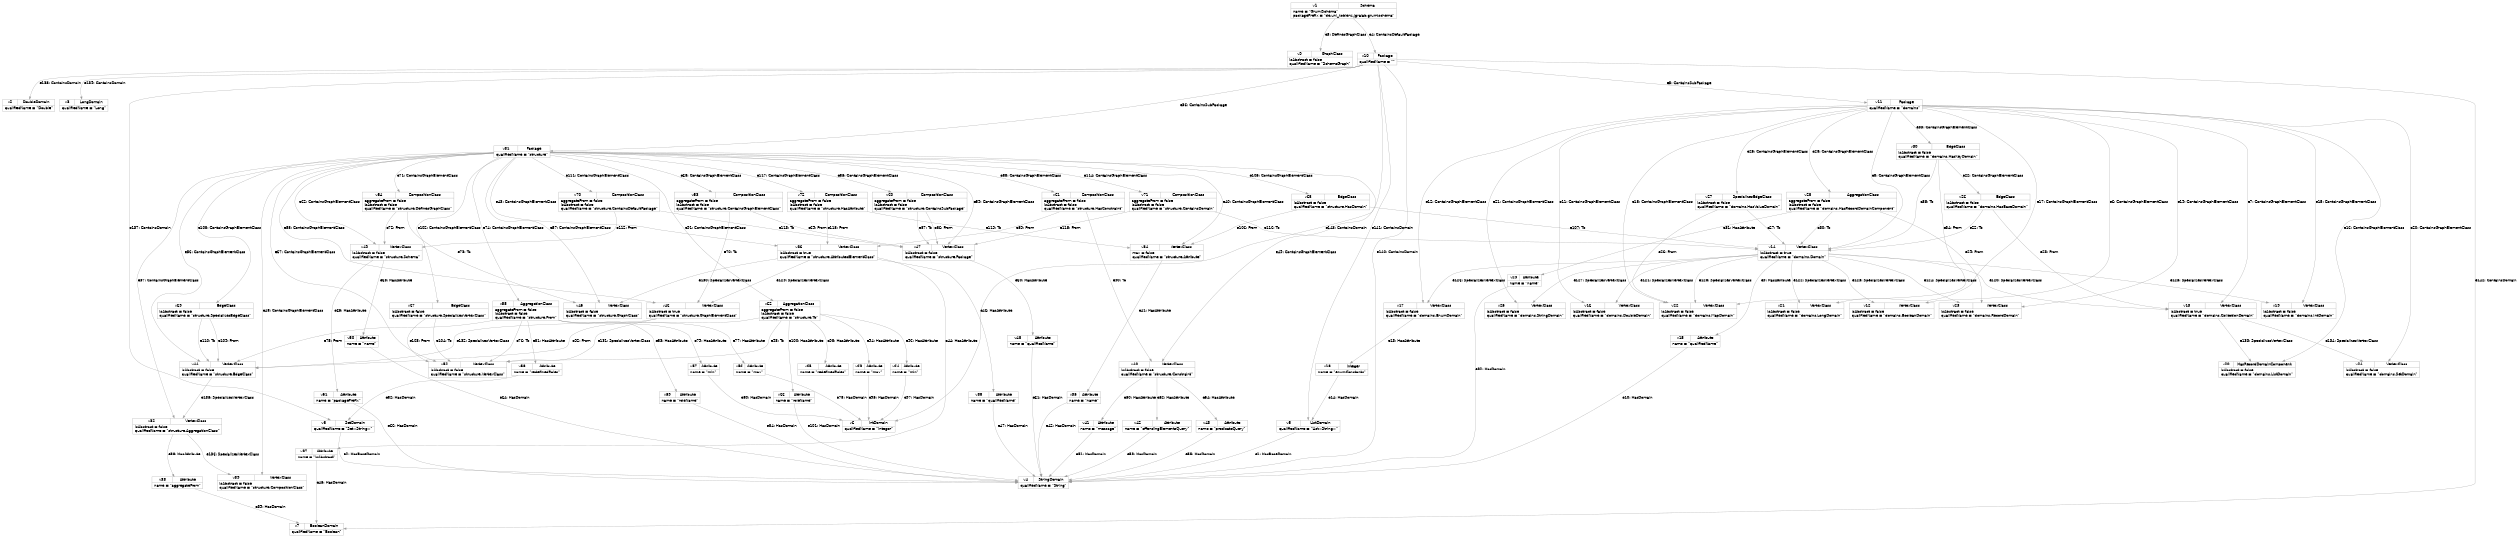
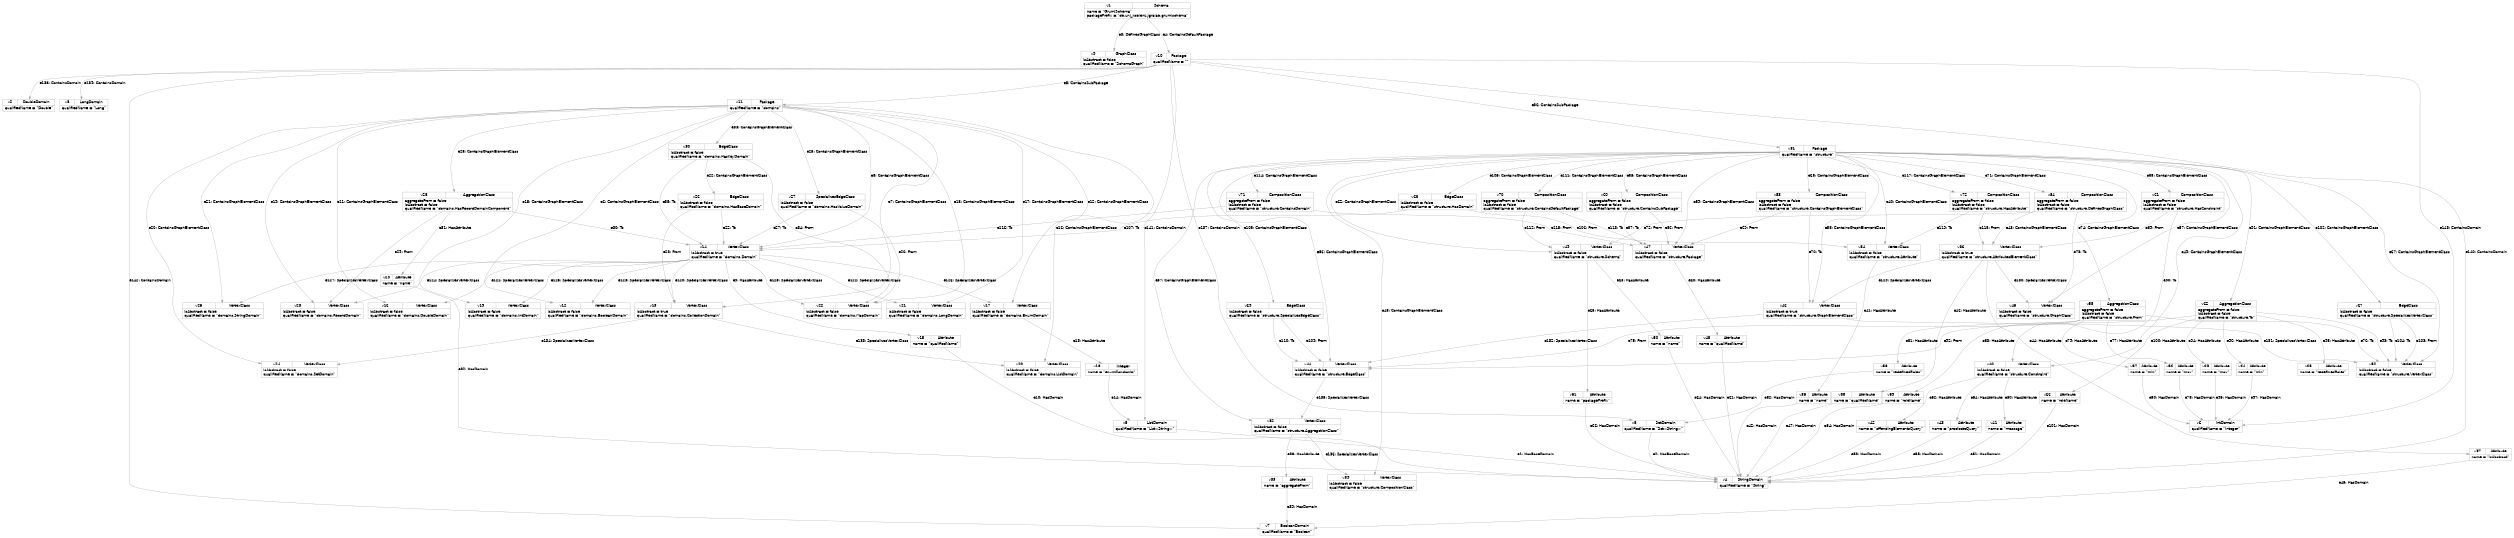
edge "v31" -> "v36": now "v54" -> "v36"
node "v34": text "max = false" -> "isAbstract = false"
node "v20": text "HasRecordDomainComponent" -> "VertexClass"
